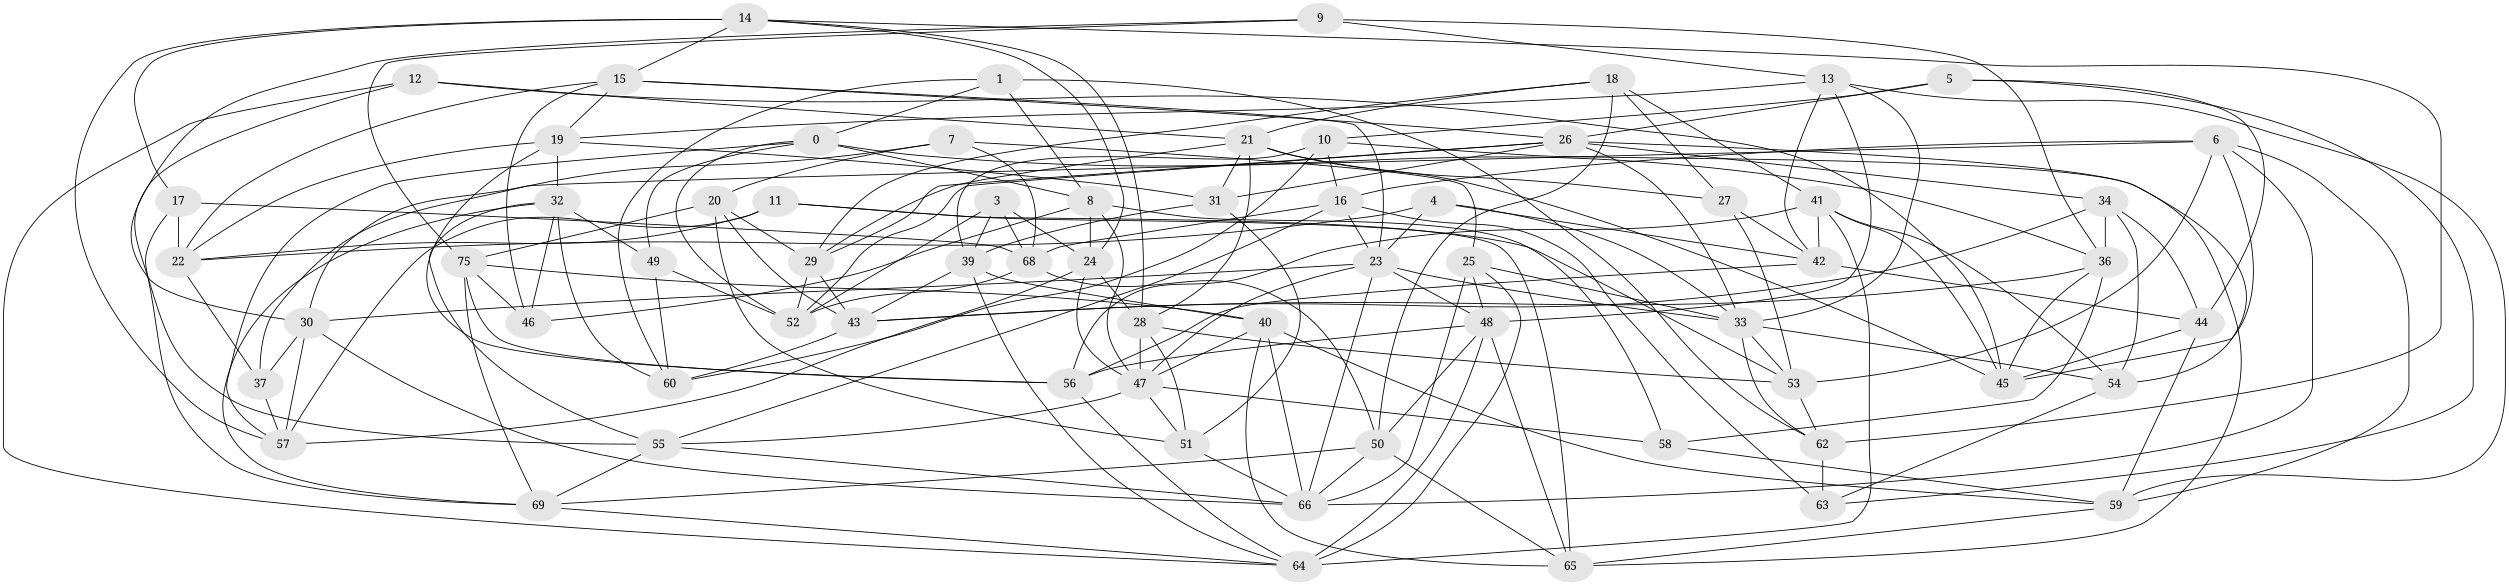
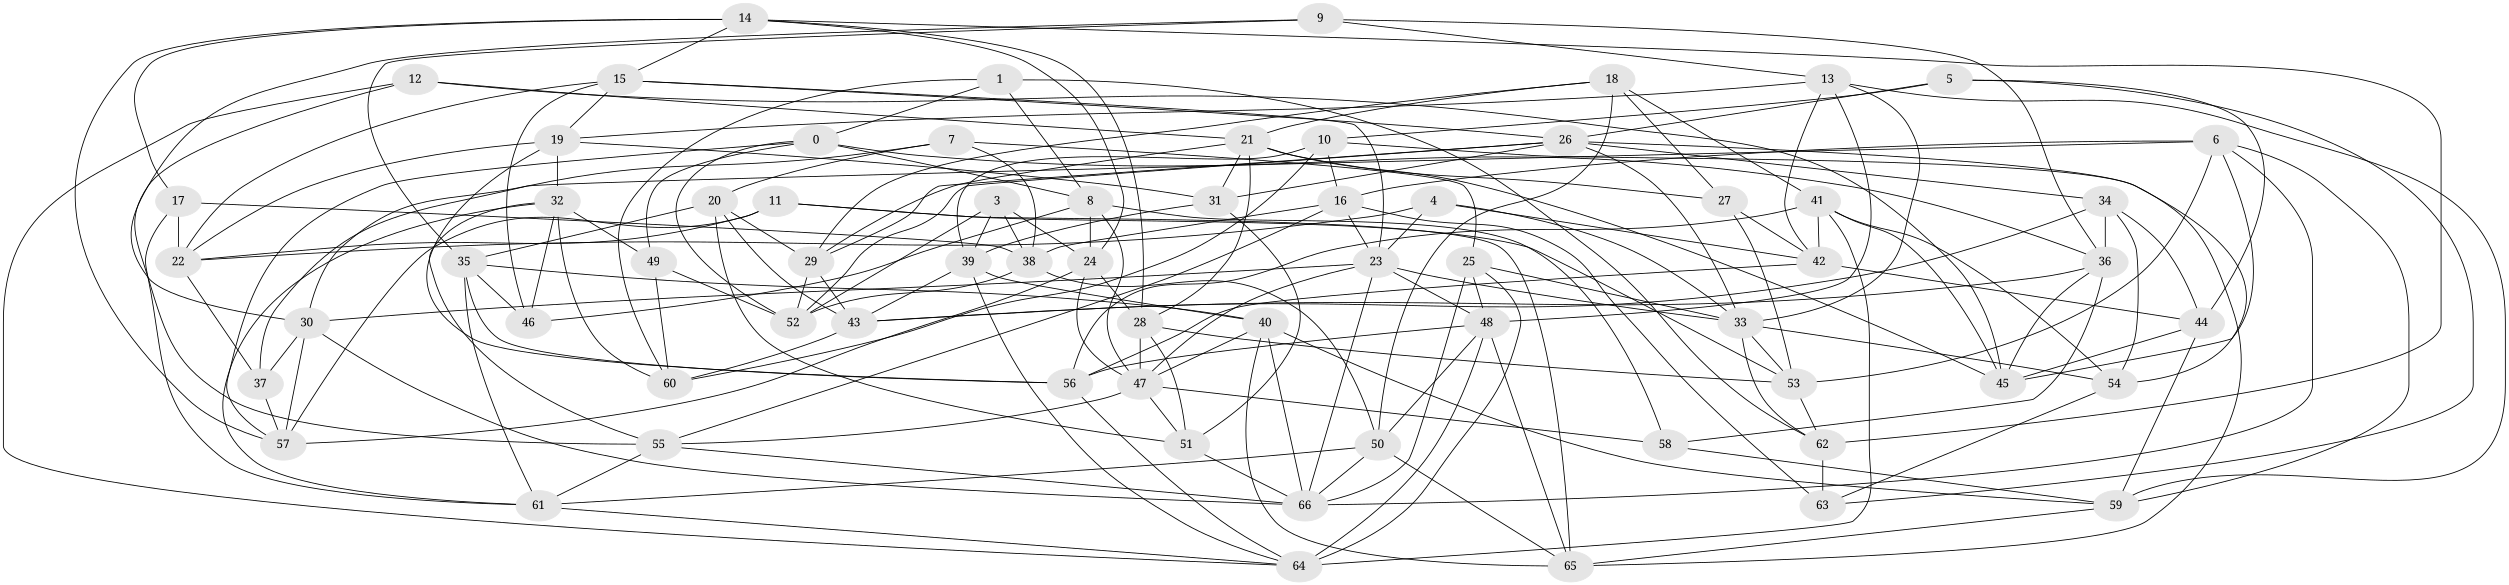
node "75": label "75" -> "35"
node "68": label "68" -> "38"
node "69": label "69" -> "61"
